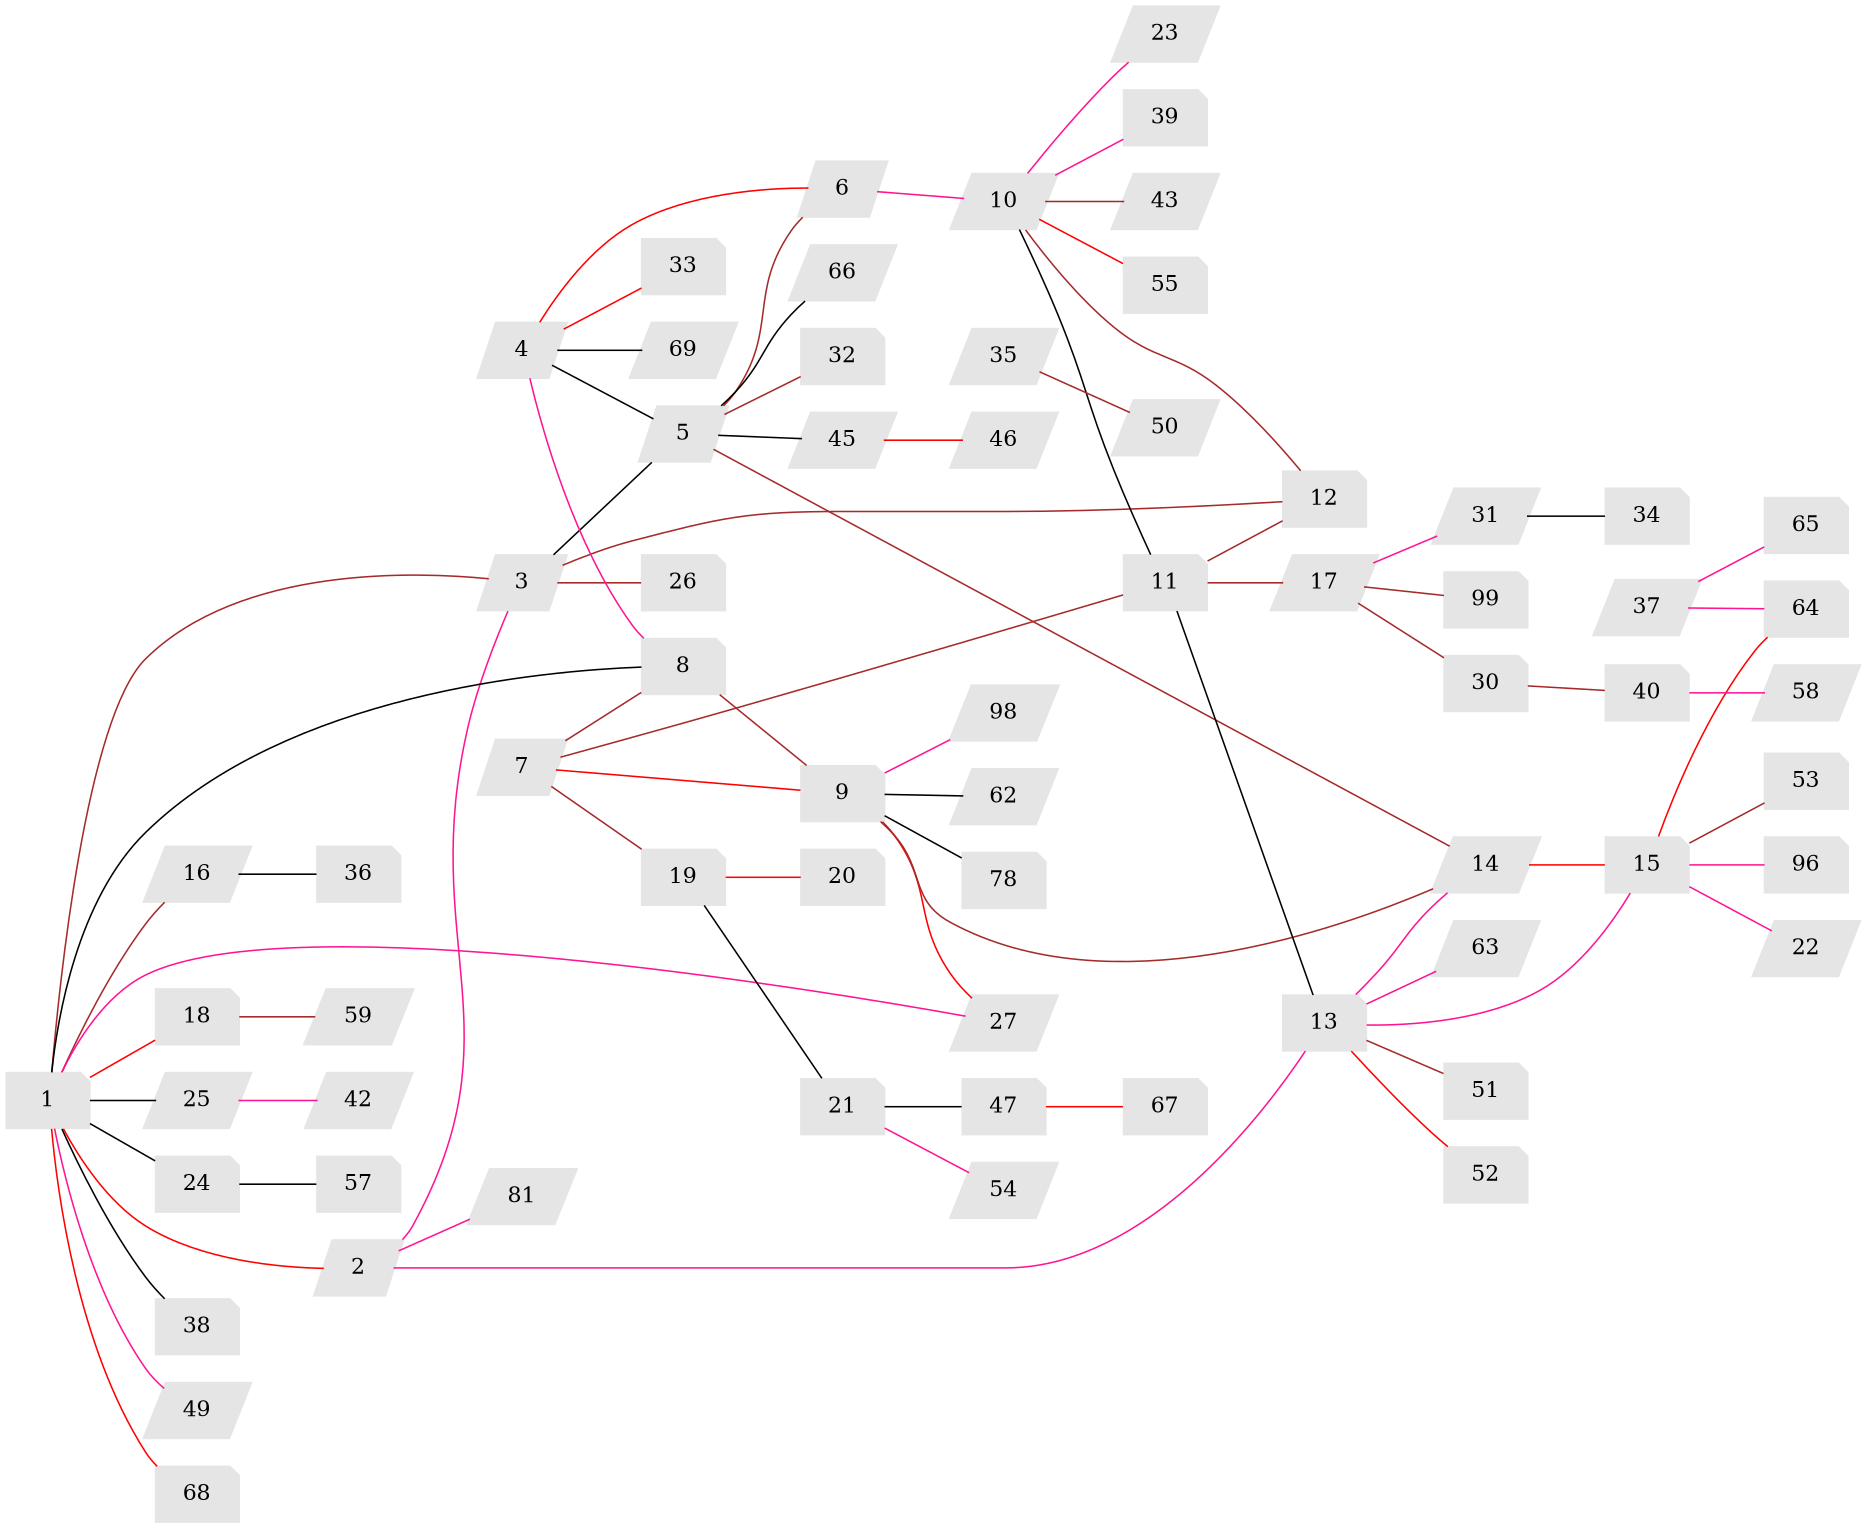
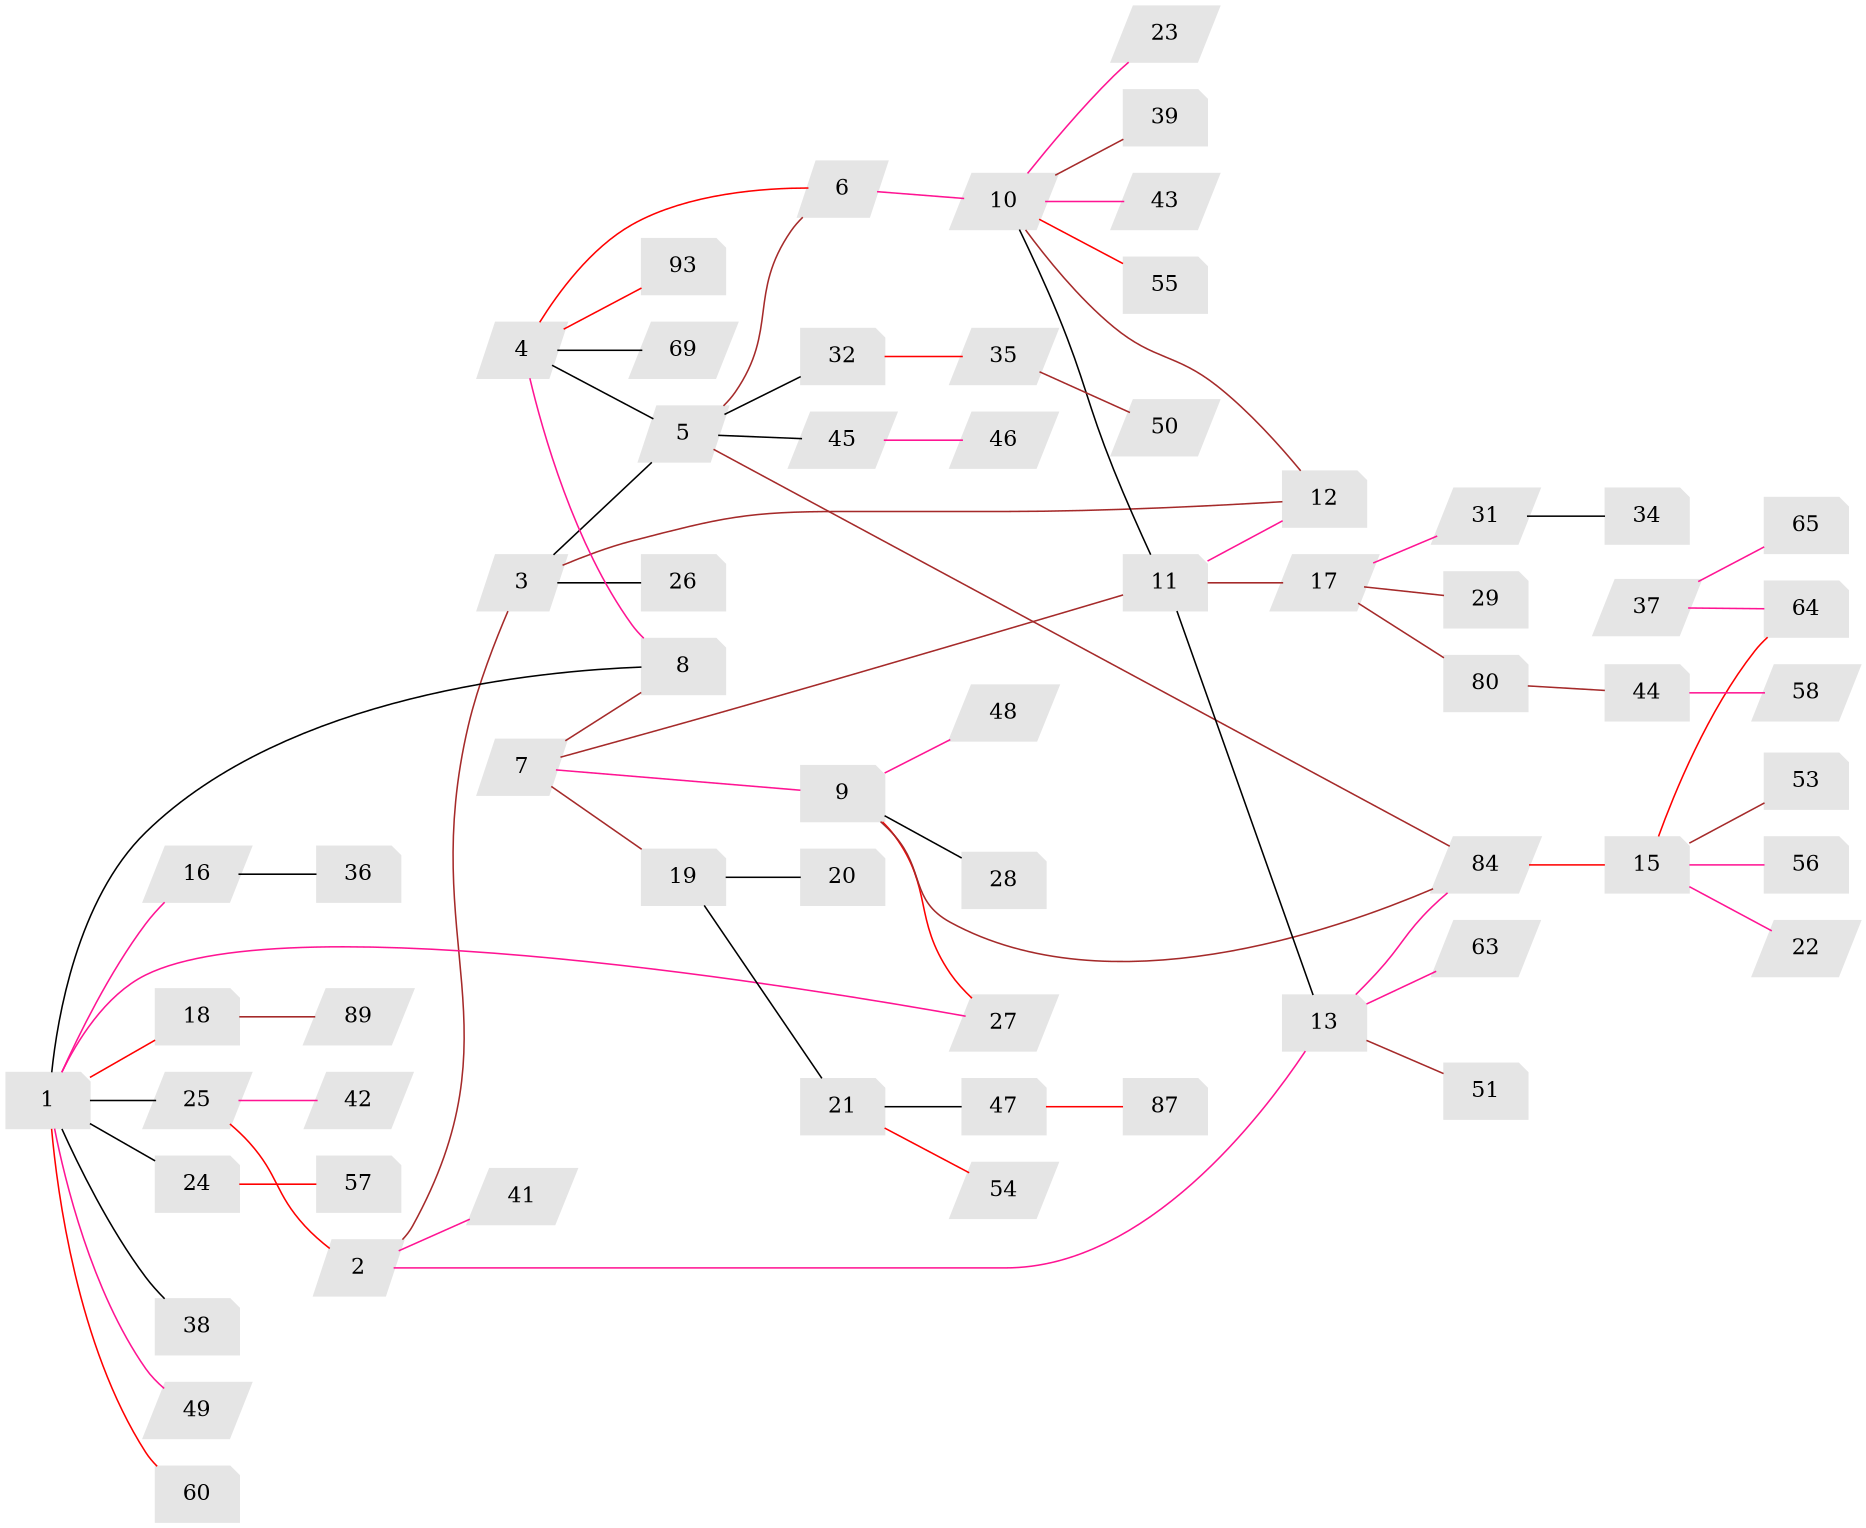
edge "39" -- "10": color deeppink -> brown
edge "10" -- "43": color brown -> deeppink
node "33": label "33" -> "93"
node "66": removed
edge "32" -- "35": added
edge "32" -- "5": color brown -> black
edge "45" -- "46": color red -> deeppink
edge "12" -- "11": color brown -> deeppink
edge "3" -- "26": color brown -> black
node "99": label "99" -> "29"
node "30": label "30" -> "80"
edge "3" -- "1": removed
node "40": label "40" -> "44"
node "98": label "98" -> "48"
edge "8" -- "9": removed
edge "7" -- "9": color red -> deeppink
node "62": removed
node "14": label "14" -> "84"
node "96": label "96" -> "56"
edge "19" -- "20": color red -> black
node "78": label "78" -> "28"
edge "3" -- "2": color deeppink -> brown
edge "16" -- "1": color brown -> deeppink
edge "15" -- "13": removed
node "59": label "59" -> "89"
node "67": label "67" -> "87"
edge "21" -- "54": color deeppink -> red
node "52": removed
edge "24" -- "57": color black -> red
node "81": label "81" -> "41"
edge "1" -- "2": now "25" -- "2"
node "68": label "68" -> "60"
